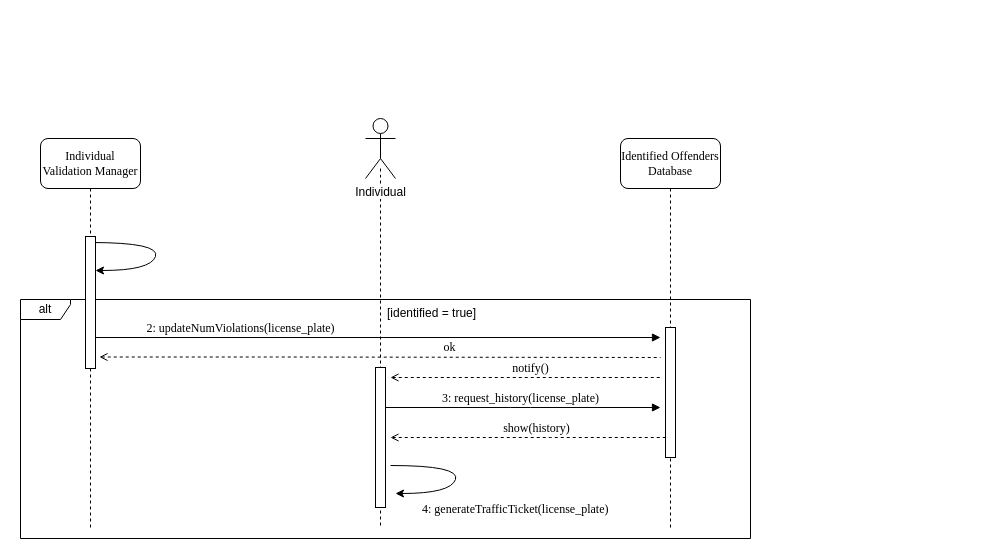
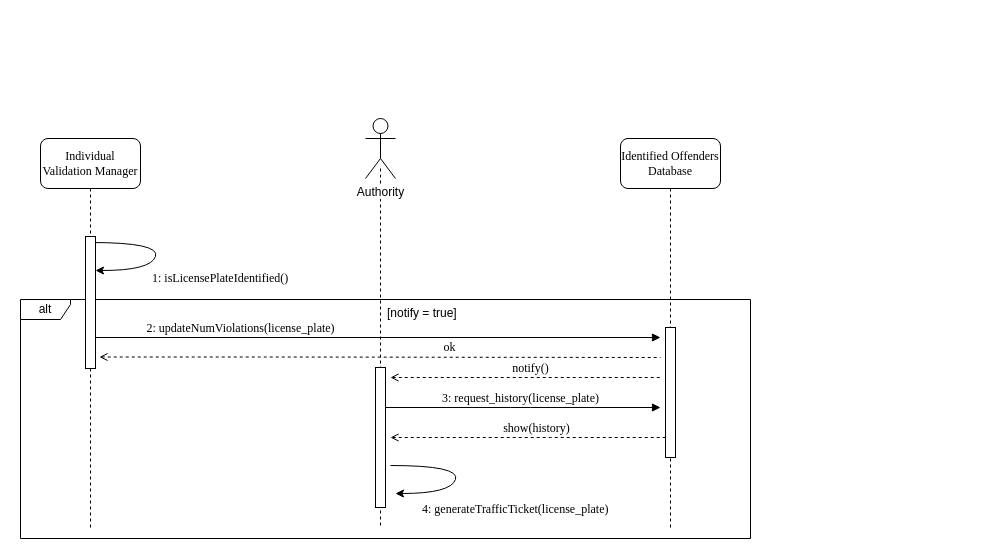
node "Individual": label "Individual" -> "Authority"
node "1: isLicensePlateIdentified()": added
node "[identified = true]": label "[identified = true]" -> "[notify = true]"
